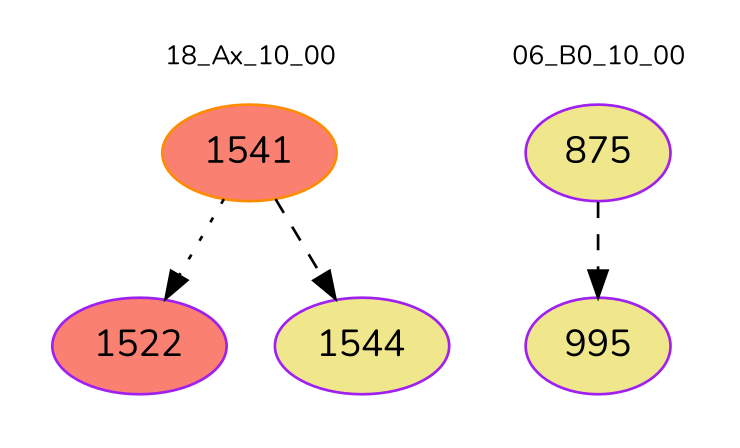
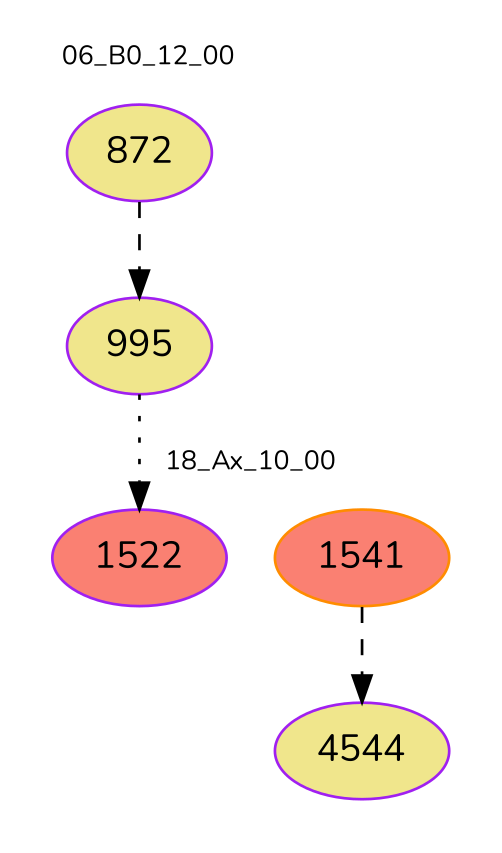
cluster "06_B0_10_00": label "06_B0_10_00" -> "06_B0_12_00"
node "875": label "875" -> "872"
edge "1541" -> "1522": now "995" -> "1522"
node "1544": label "1544" -> "4544"
